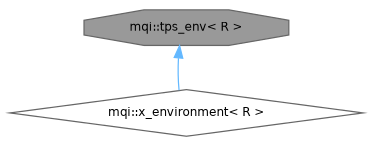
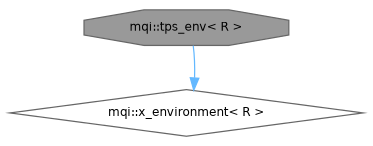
edge "mqi::x_environment< R >" -> "mqi::tps_env< R >": reversed
